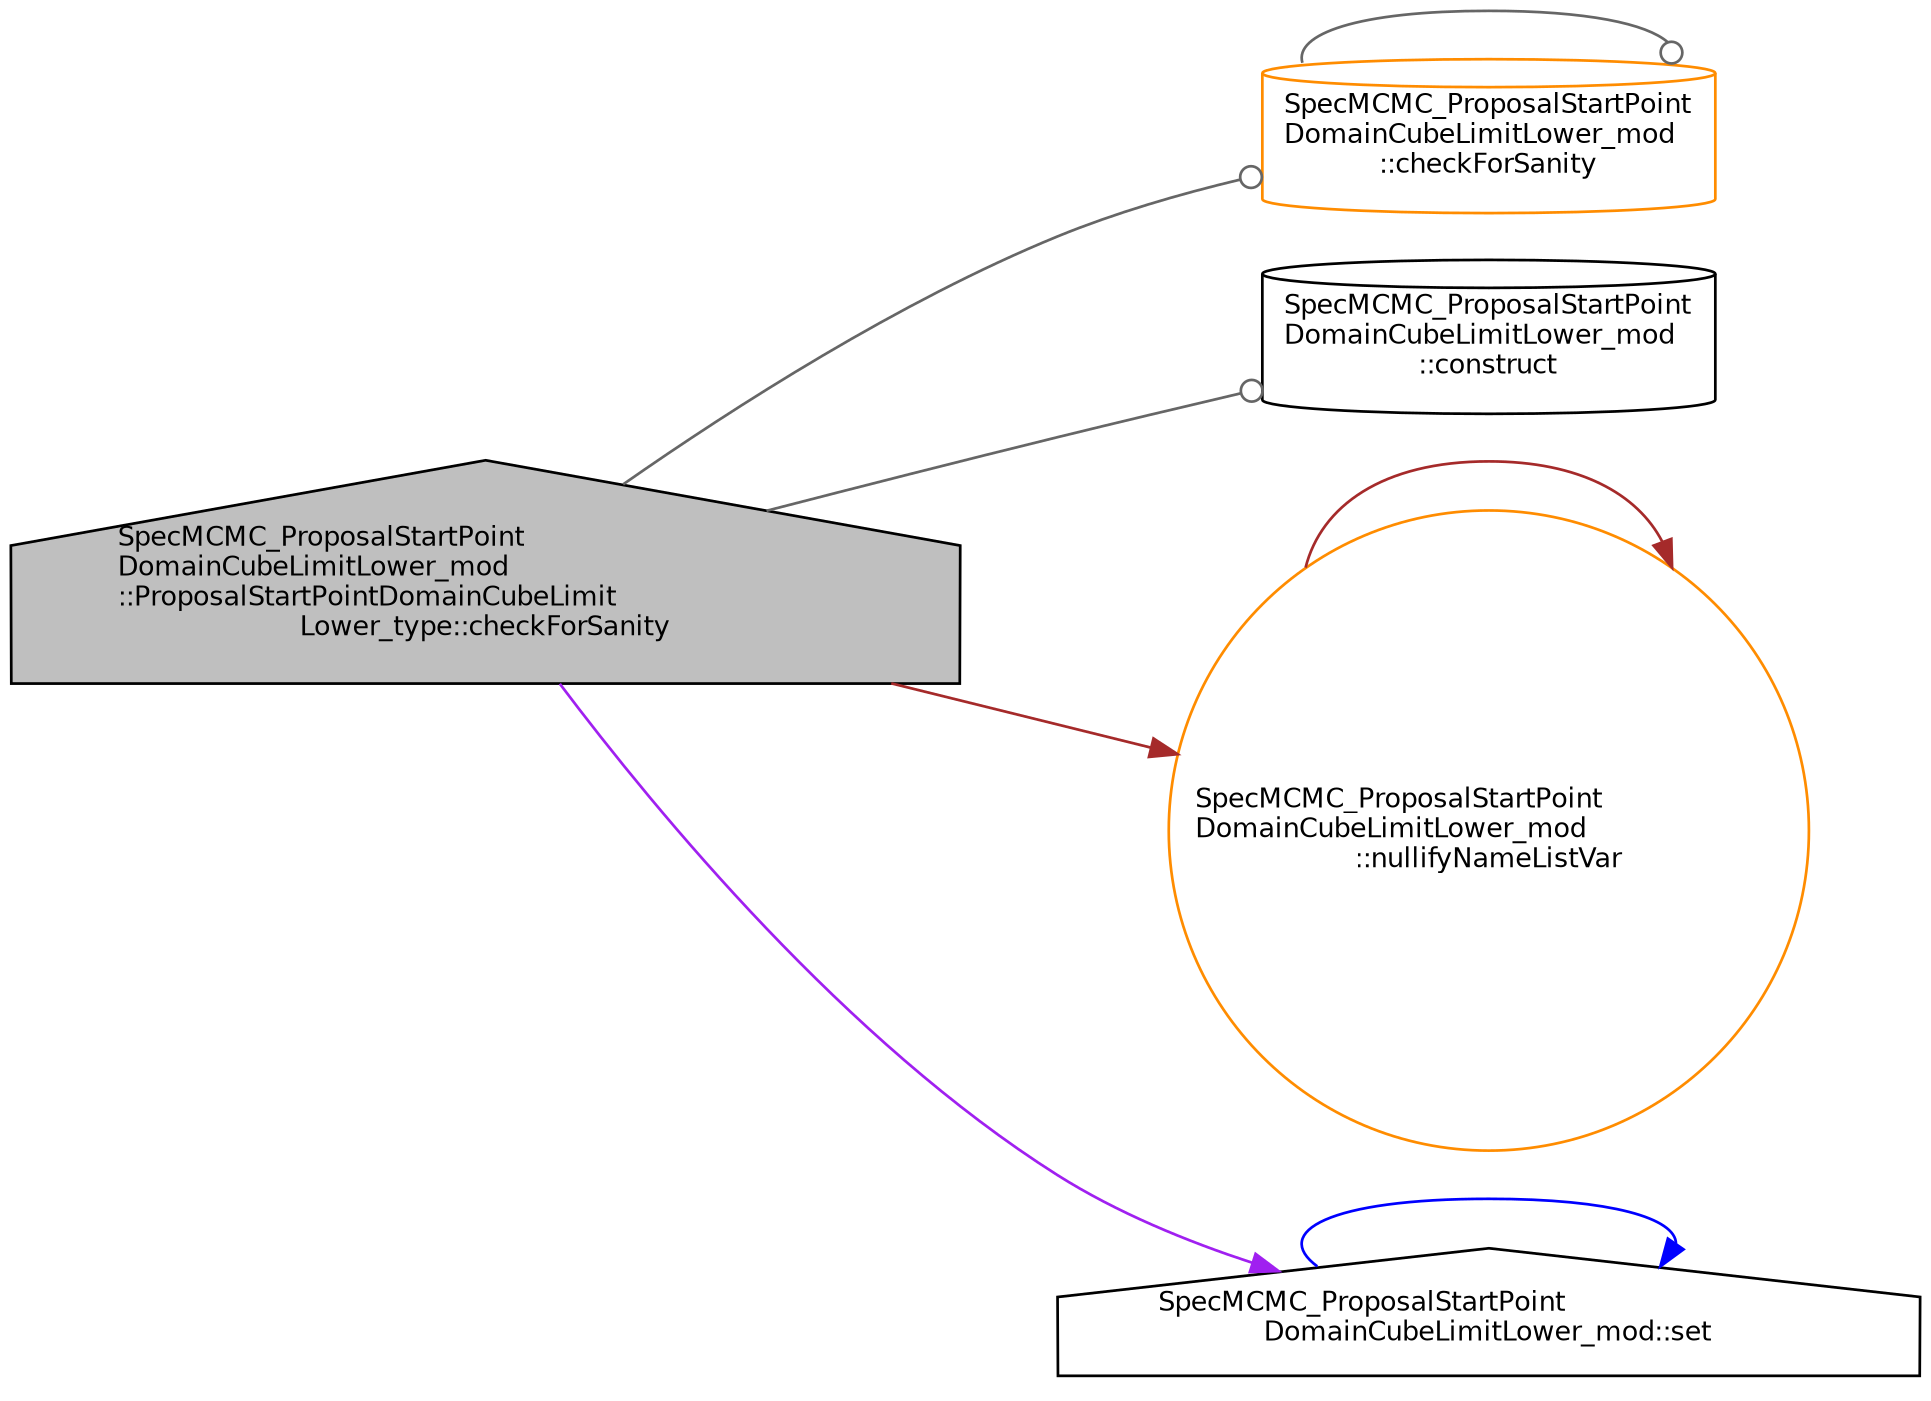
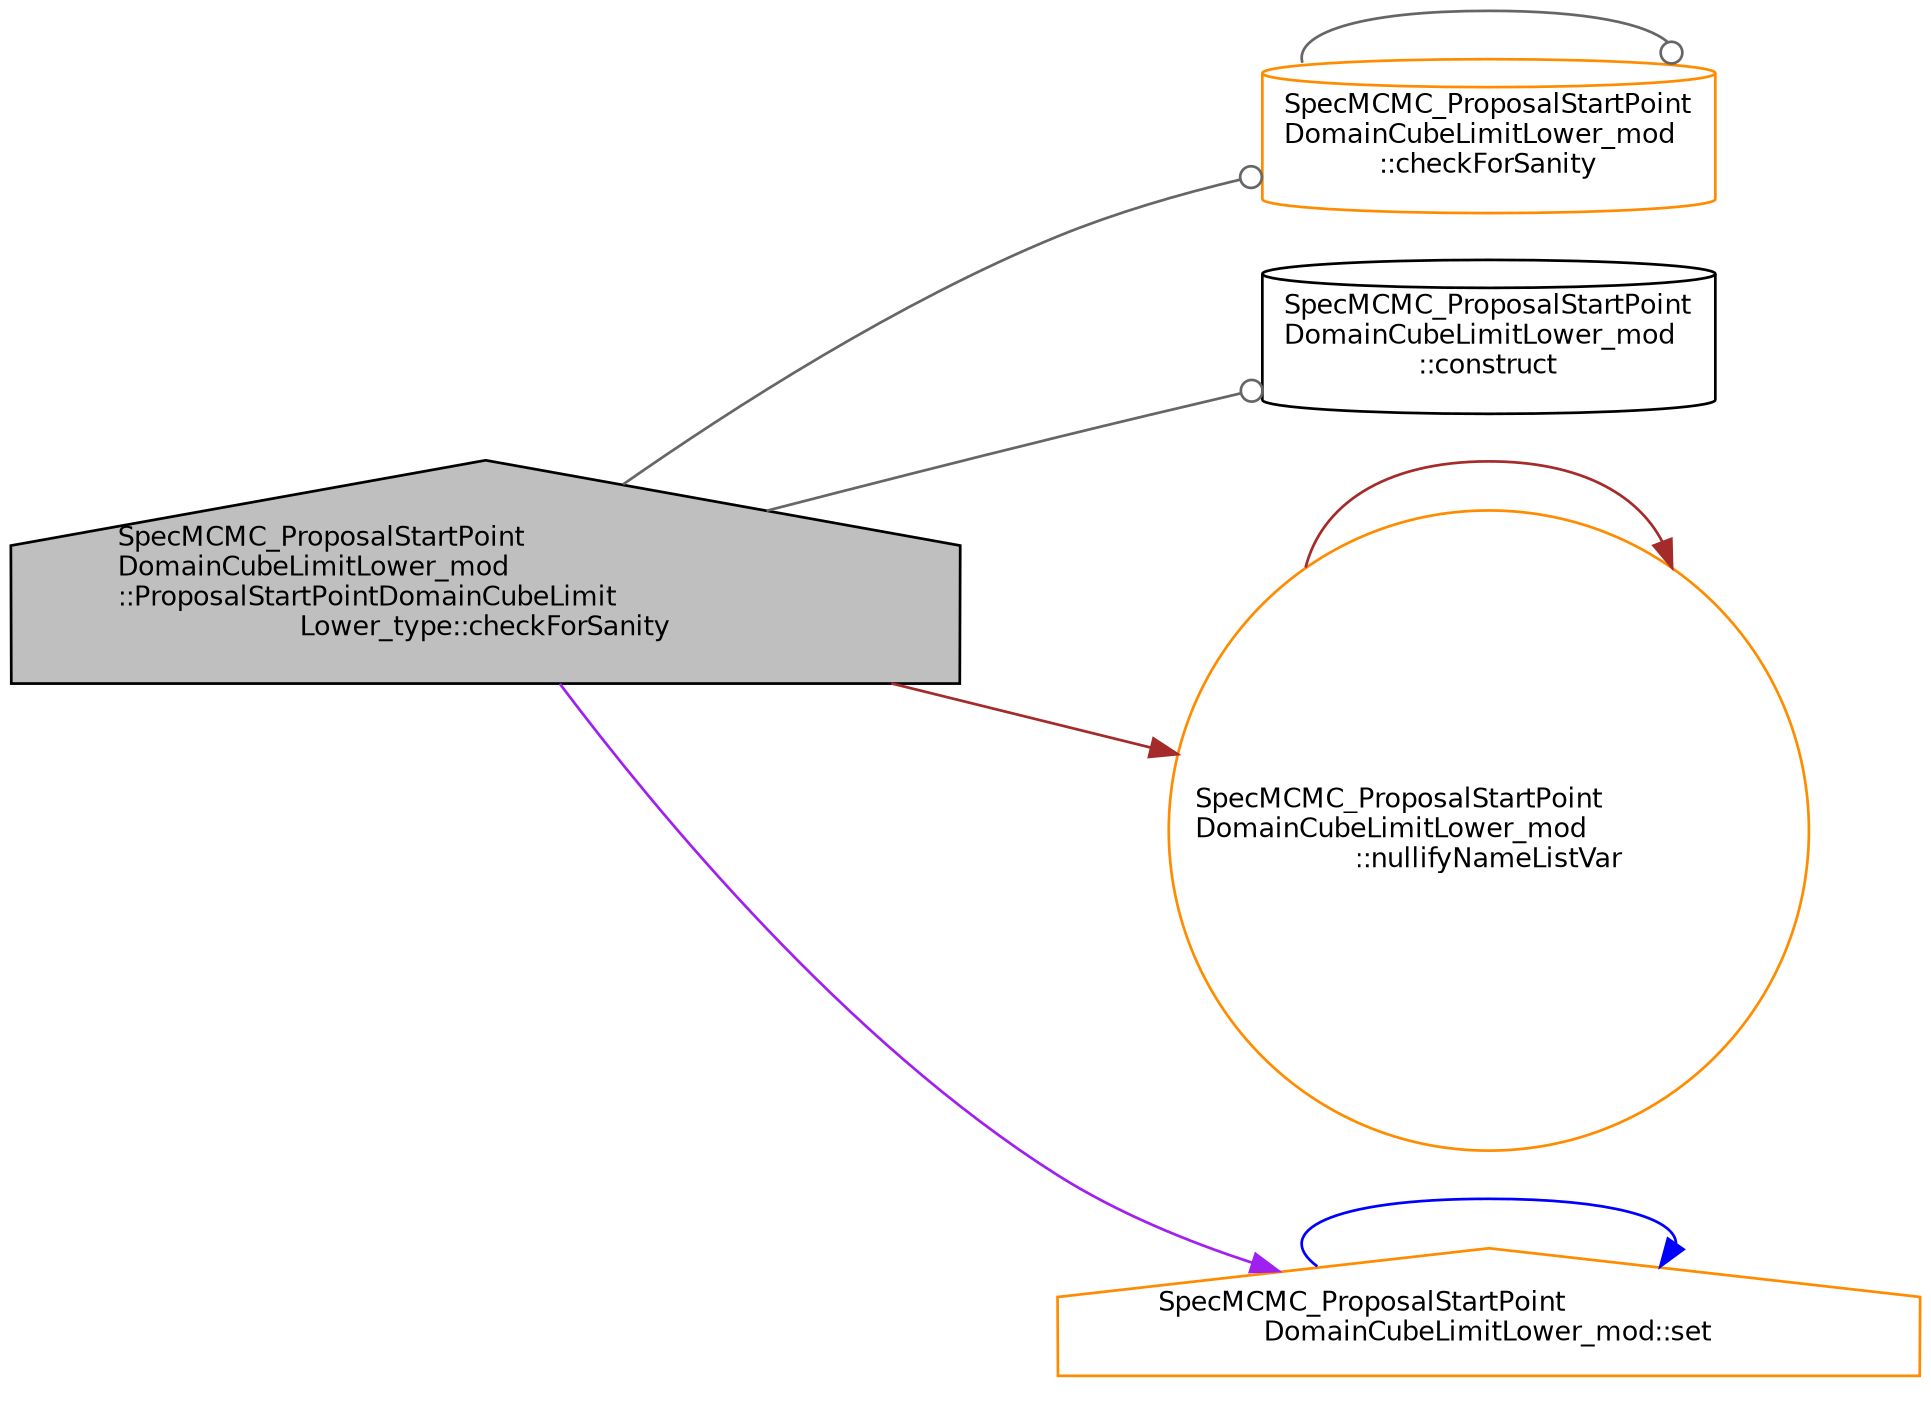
node "SpecMCMC_ProposalStartPoint DomainCubeLimitLower_mod::set": color black -> darkorange
